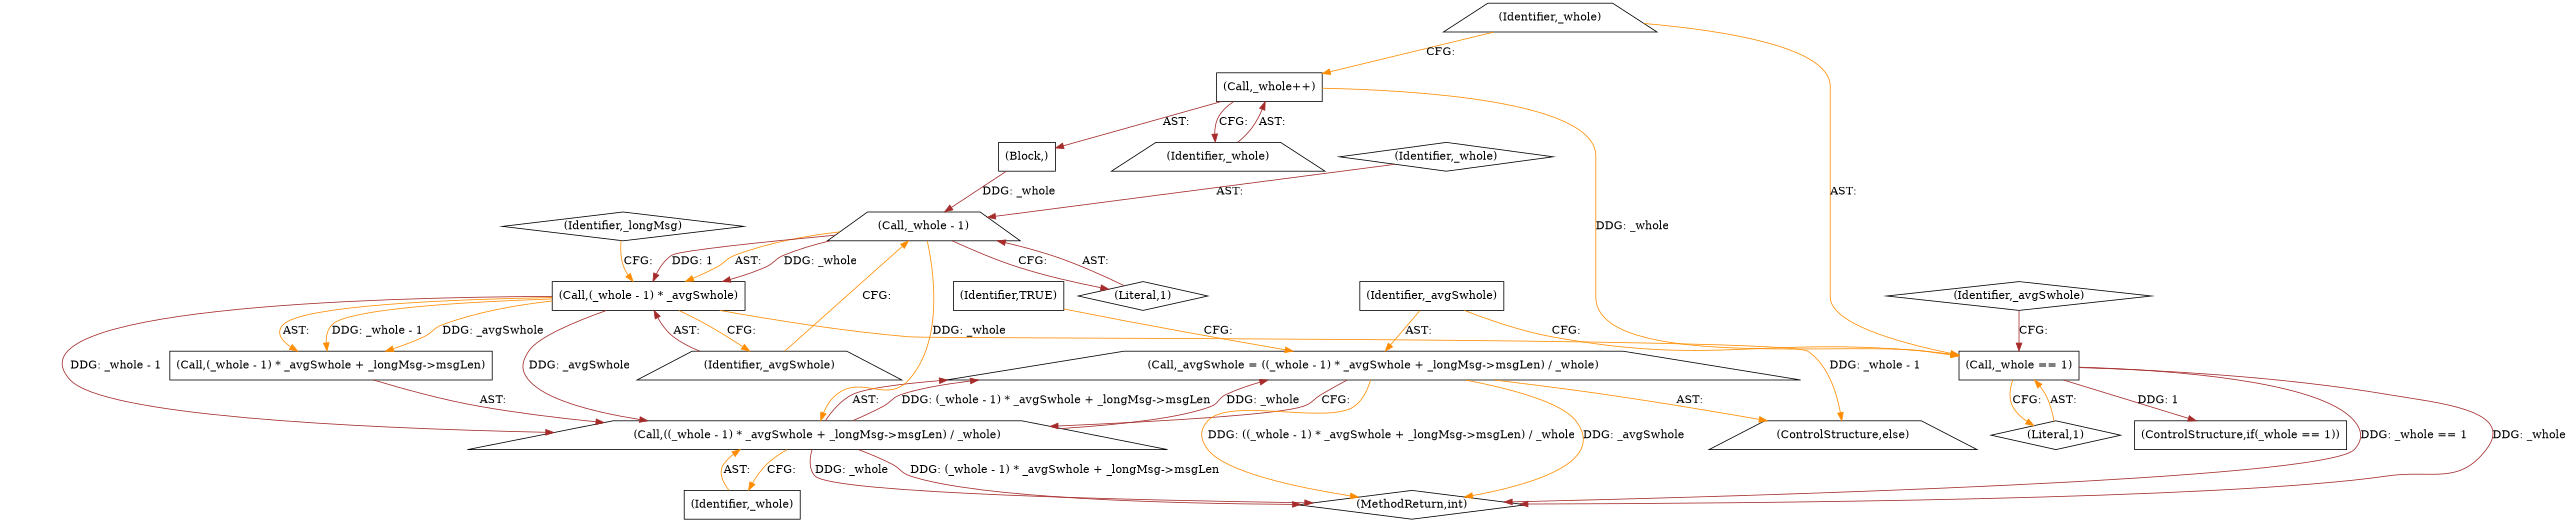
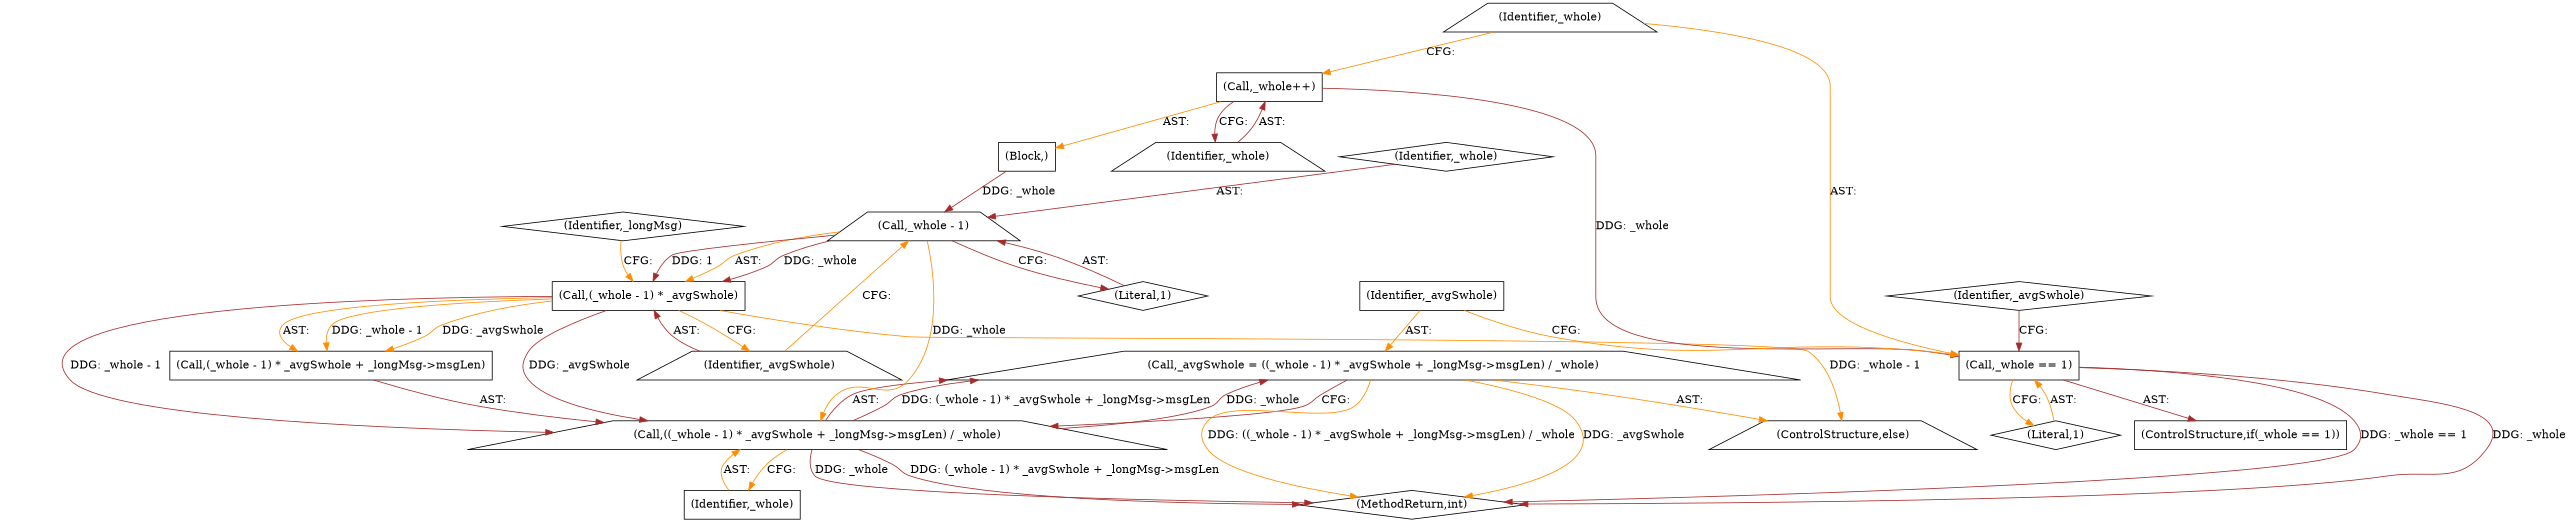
edge "(Call,_whole++)" -> "(Block,)": color brown -> darkorange
edge "(Call,_whole++)" -> "(Call,_whole == 1)": color darkorange -> brown
node "(Identifier,TRUE)": removed
edge "(Call,_whole == 1)" -> "(ControlStructure,if(_whole == 1))": label "DDG: 1" -> "AST: "
